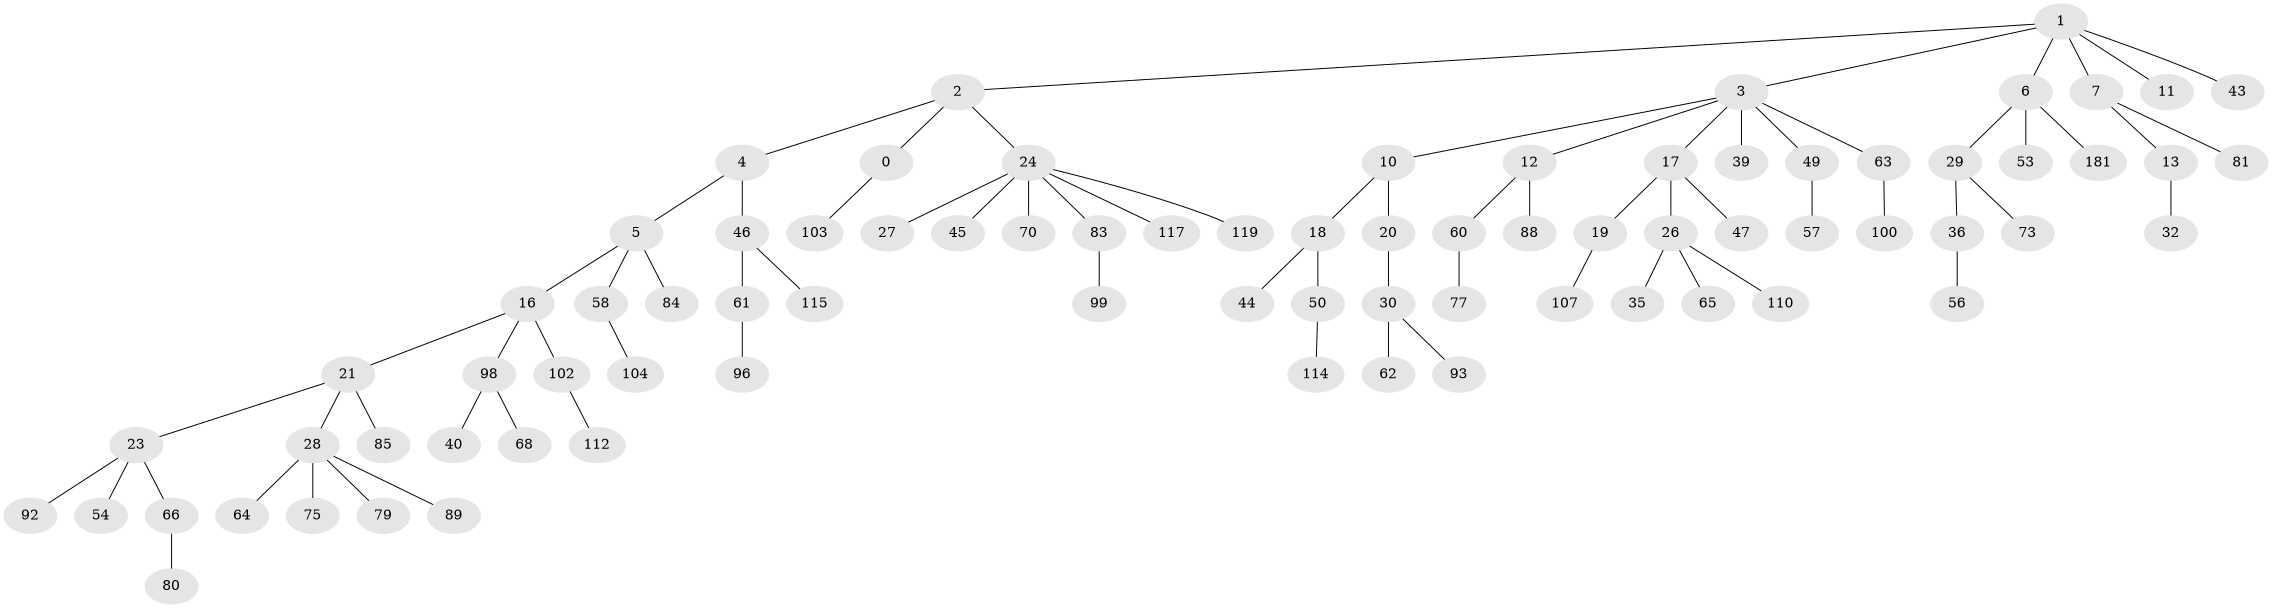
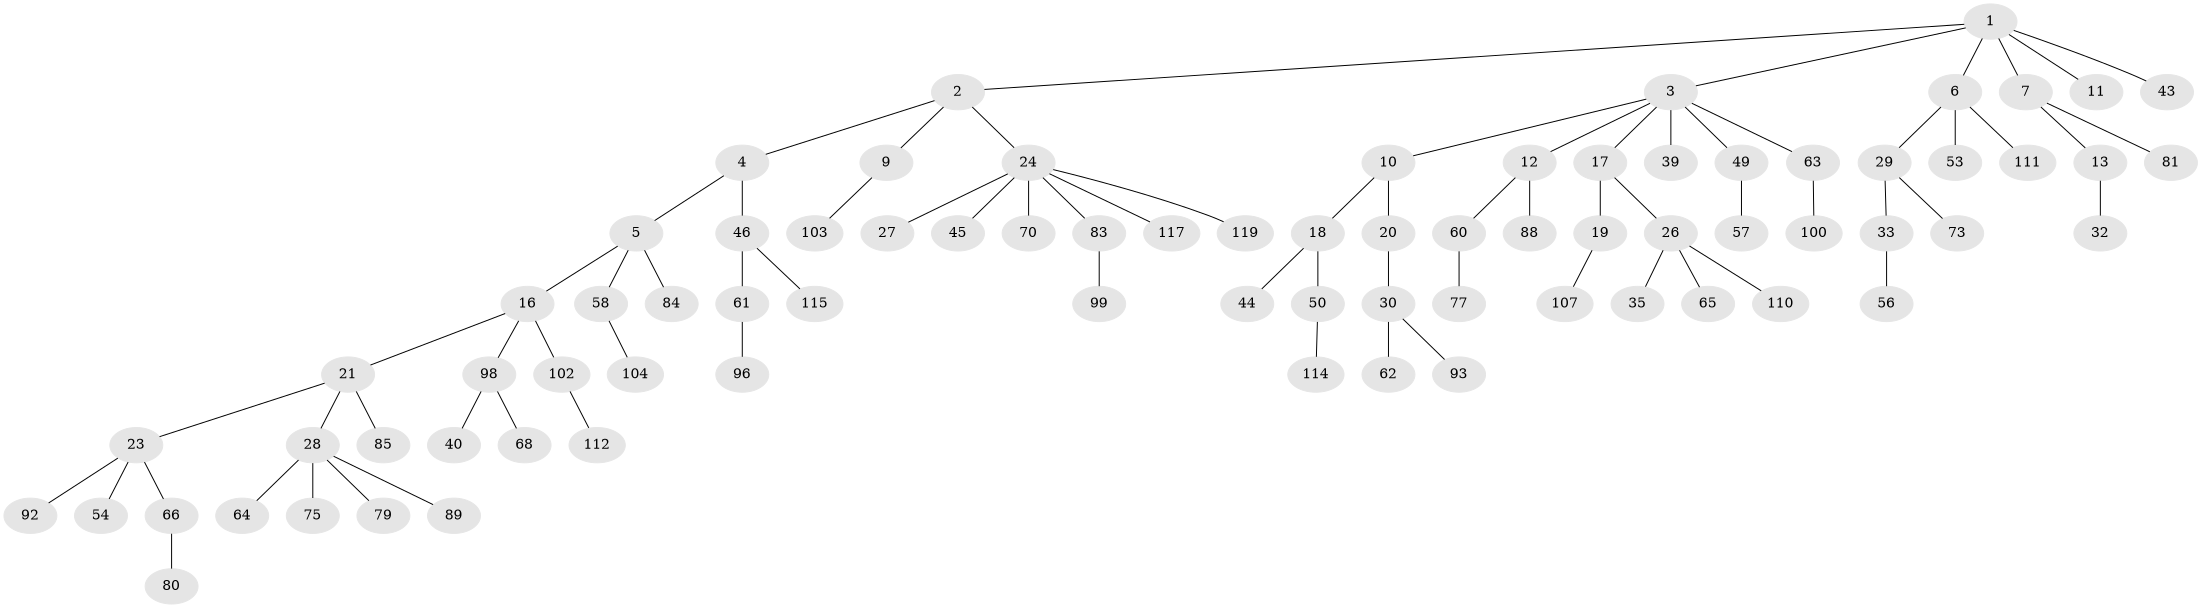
node "0": label "0" -> "9"
node "181": label "181" -> "111"
node "47": removed
node "36": label "36" -> "33"
